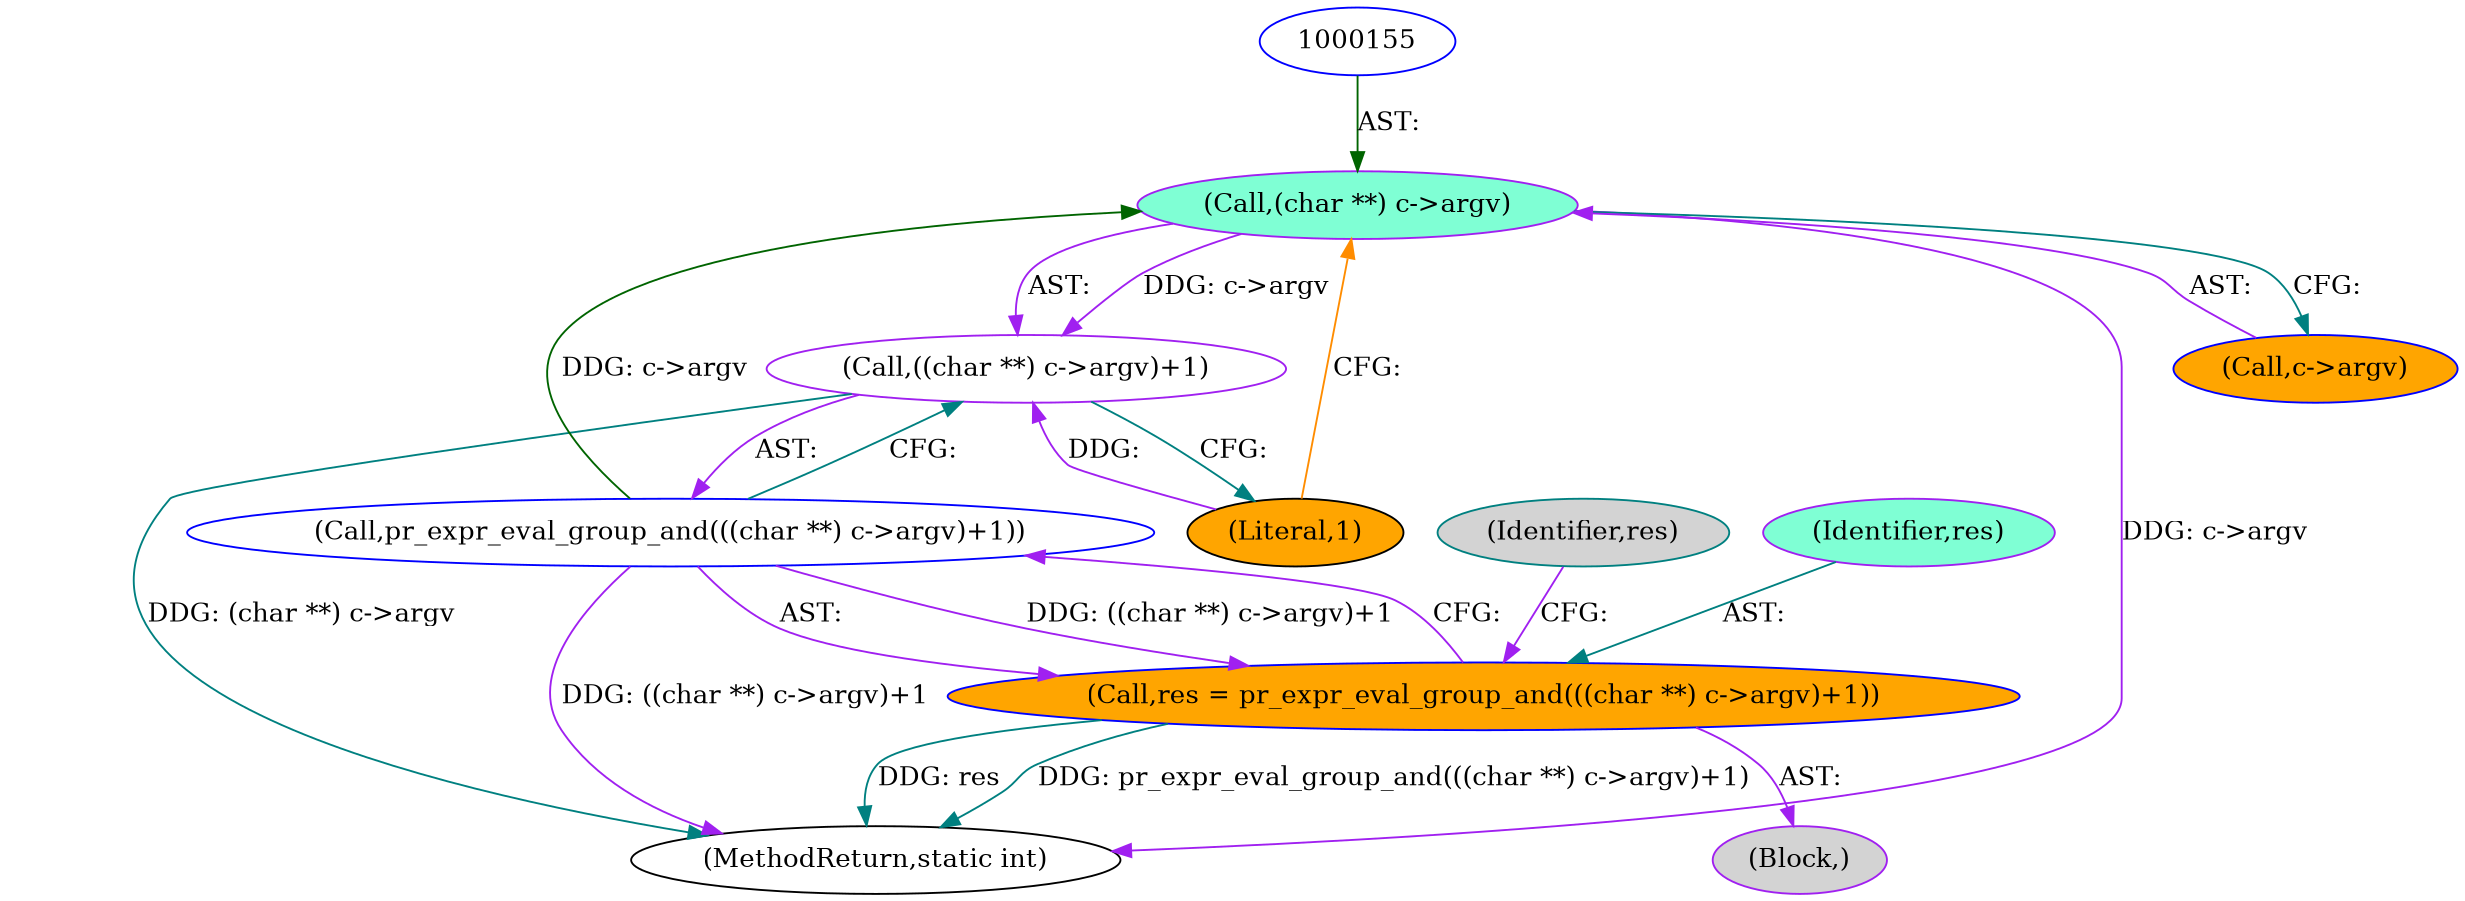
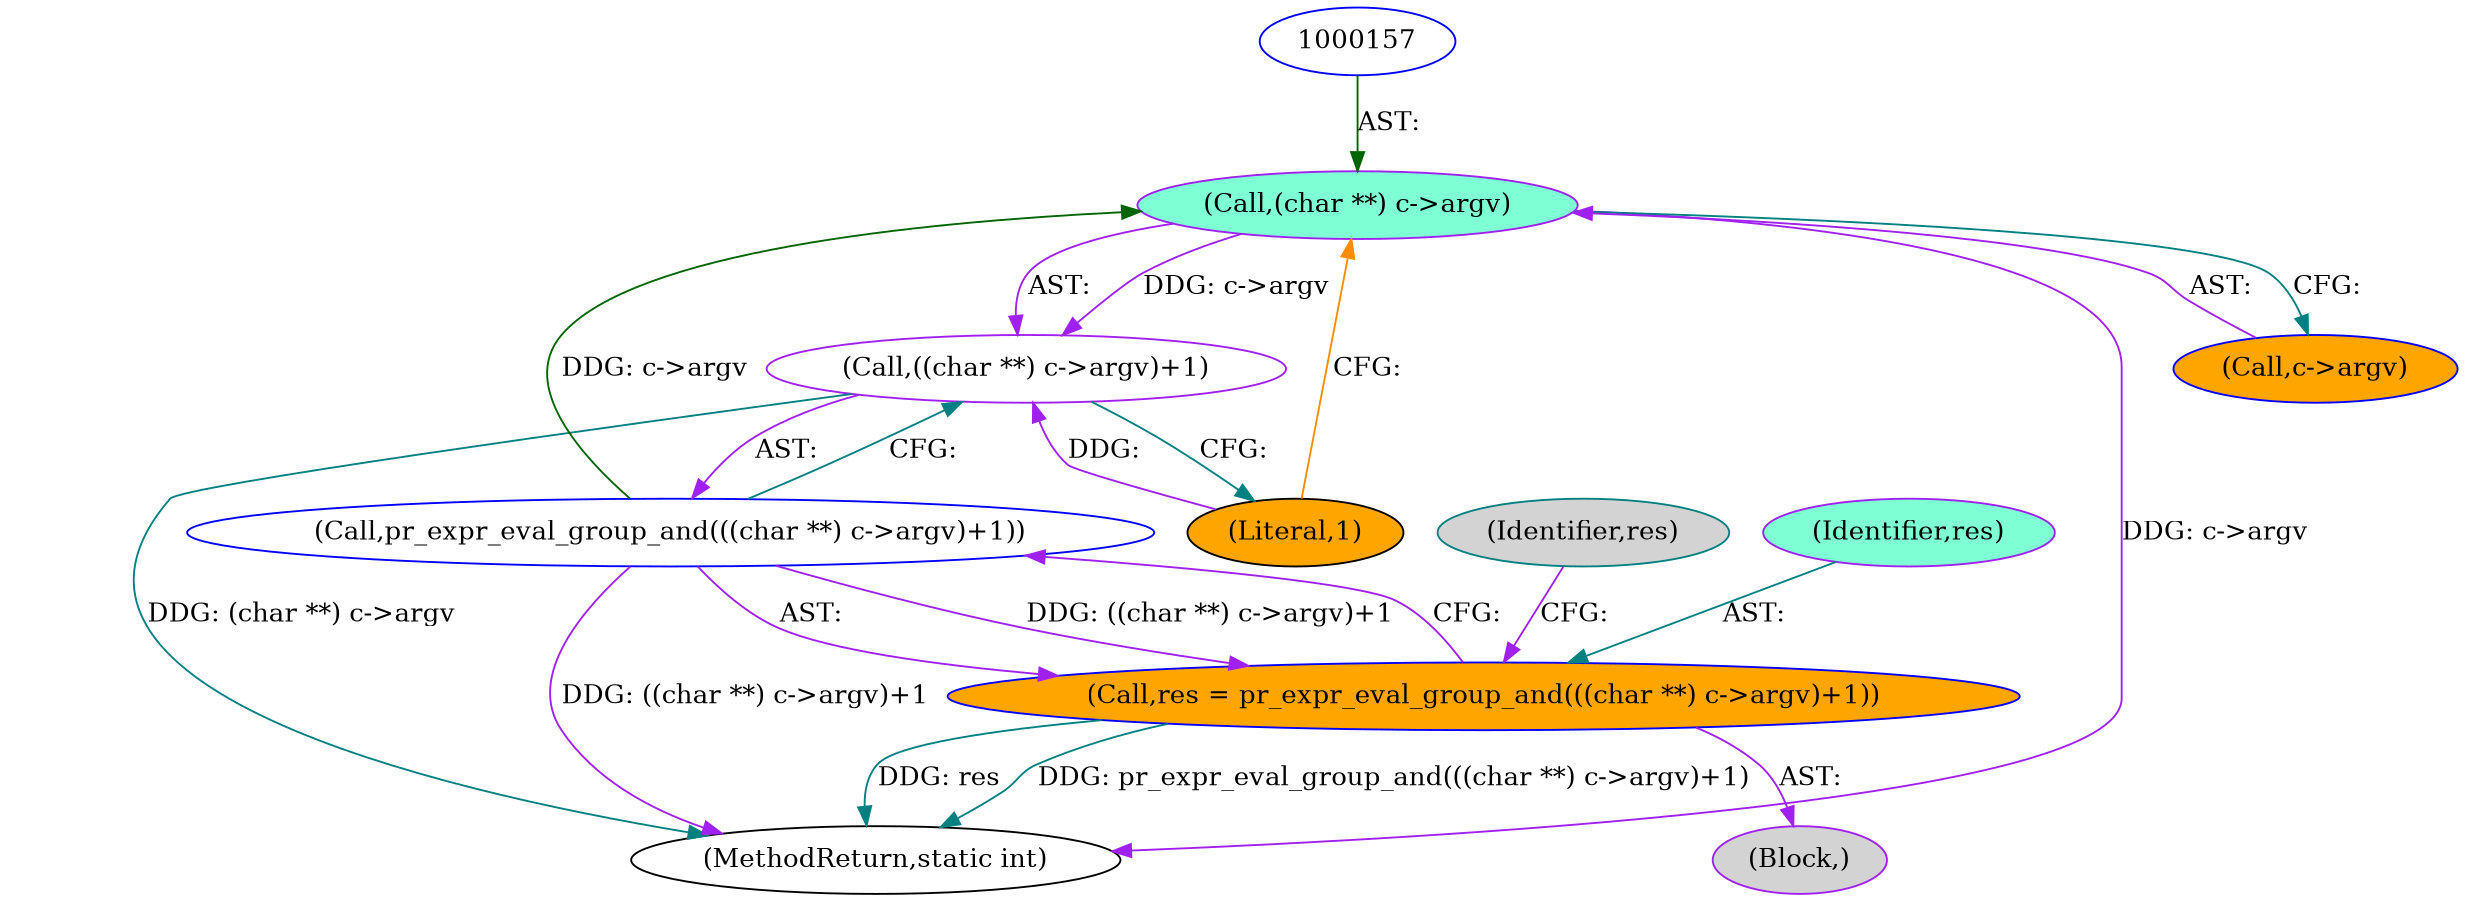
node "1000155": label "1000155" -> "1000157"
